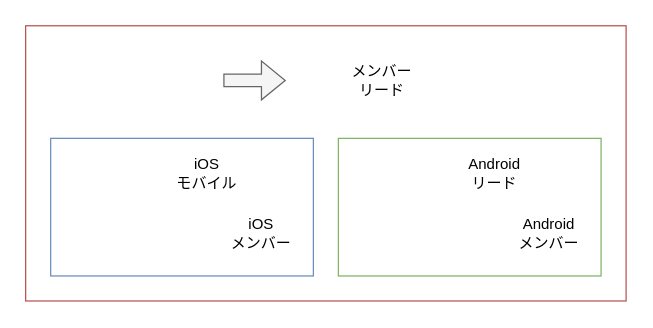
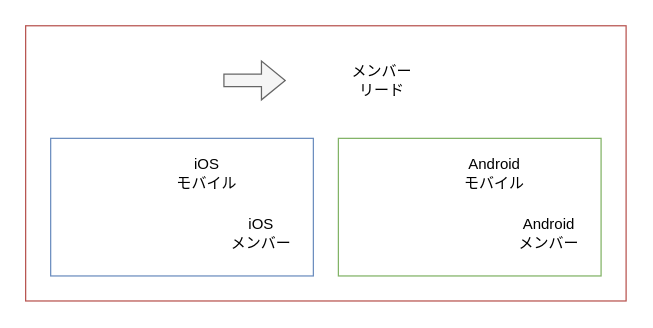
node "Android リード": label "Android リード" -> "Android モバイル"
